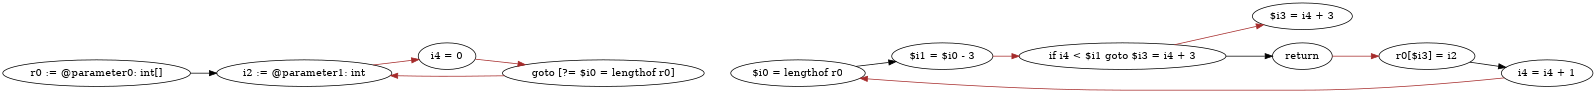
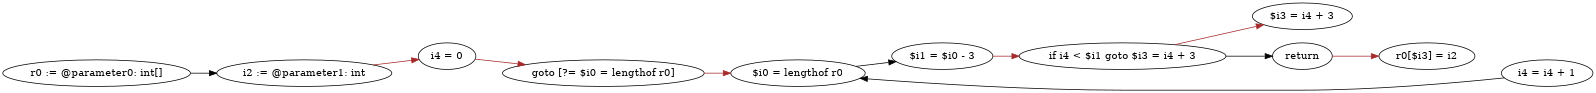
edge "r0[$i3] = i2" -> "i4 = i4 + 1": removed
edge "goto [?= $i0 = lengthof r0]" -> "i2 := @parameter1: int": now "goto [?= $i0 = lengthof r0]" -> "$i0 = lengthof r0"
edge "i4 = i4 + 1" -> "$i0 = lengthof r0": color brown -> black
